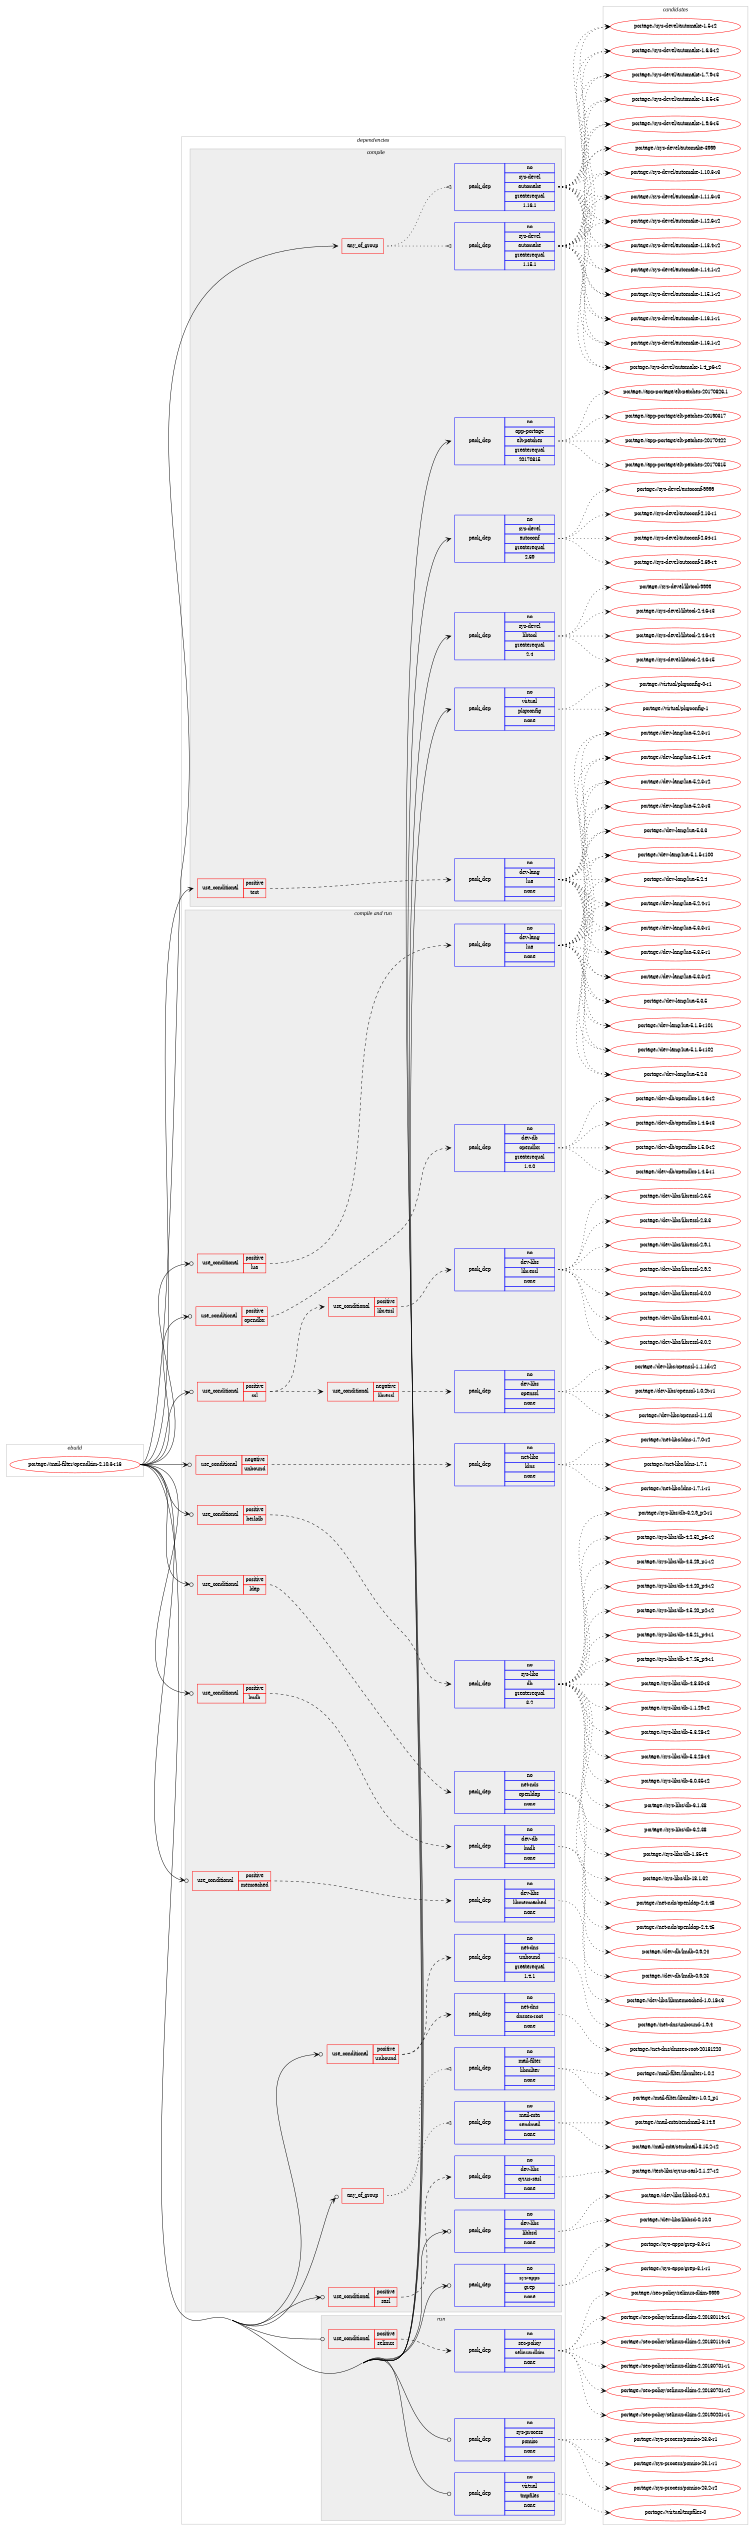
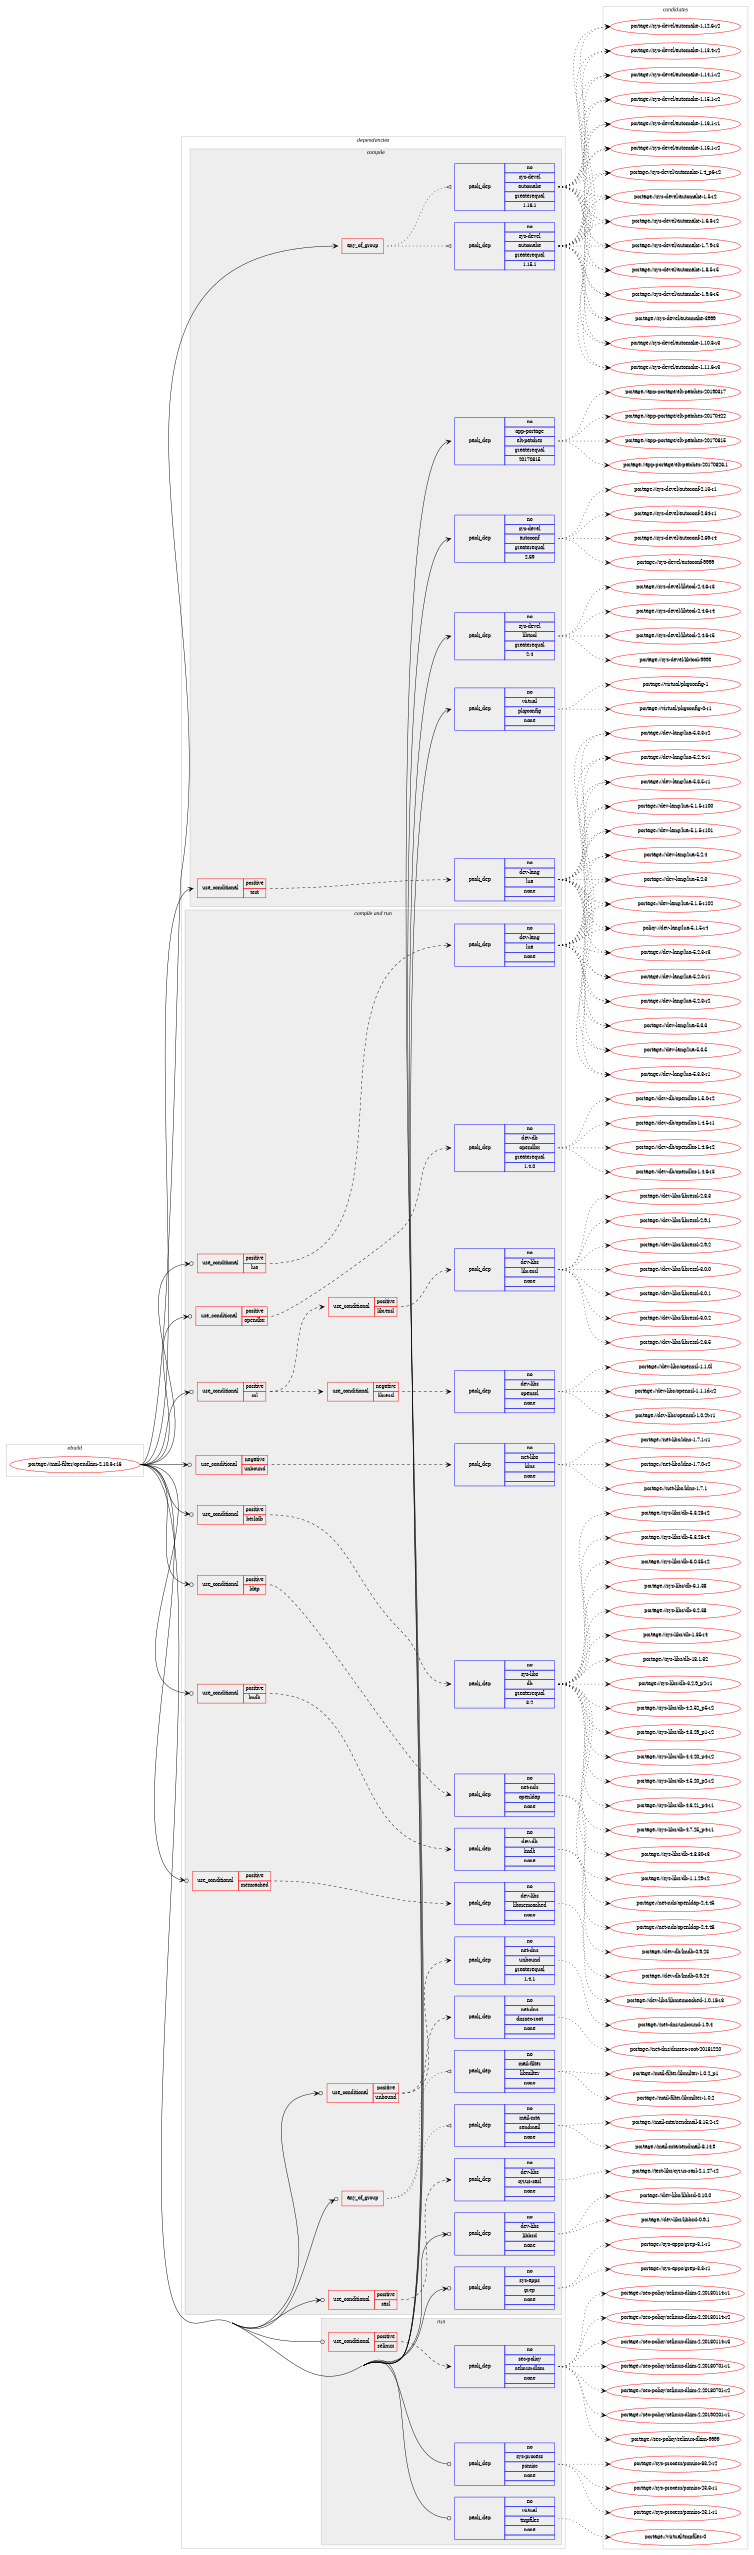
node "portage://dev-lang/lua-5.1.5-r4": label "portage://dev-lang/lua-5.1.5-r4" -> "policy://dev-lang/lua-5.1.5-r4"
node "portage://sec-policy/selinux-dkim-2.20180114-r2": added
node "portage://sys-process/psmisc-23.2-r2": label "portage://sys-process/psmisc-23.2-r2" -> "portage://sys-process/psmisc-63.2-r2"
